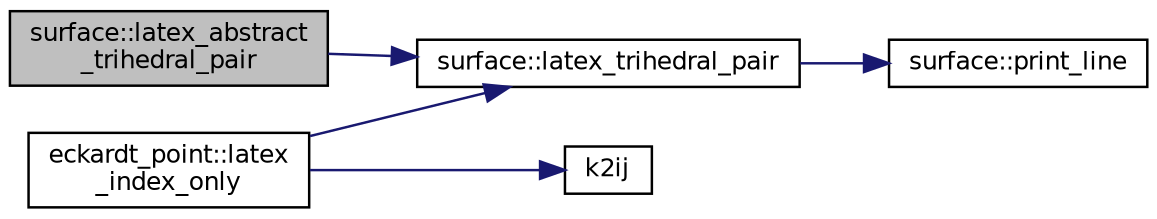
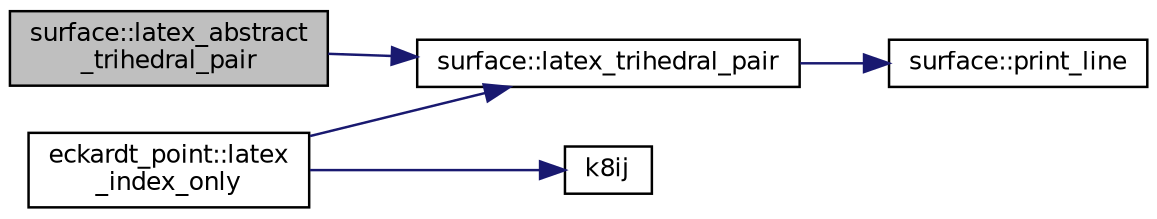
node "k2ij": label "k2ij" -> "k8ij"
